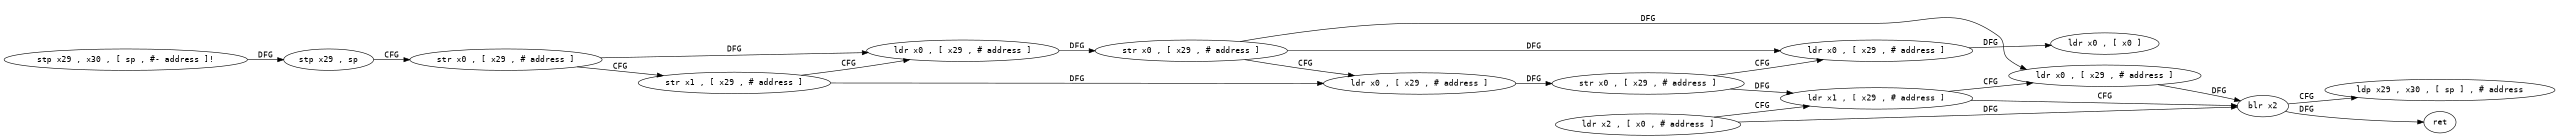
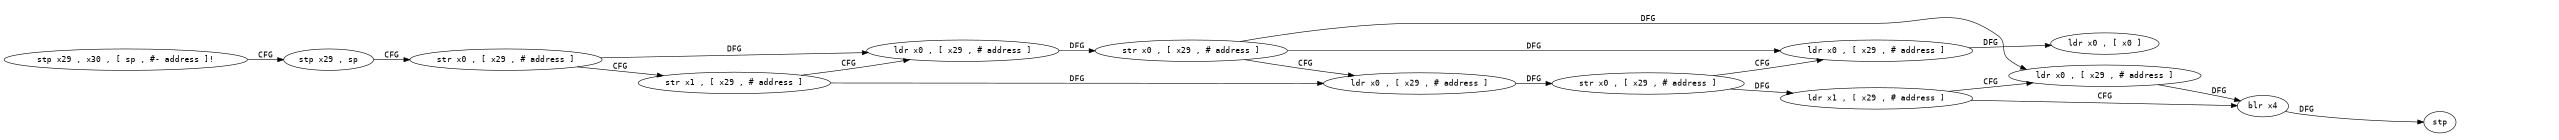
edge "stp x29 , x30 , [ sp , #- address ]!" -> "stp x29 , sp": label "DFG" -> "CFG"
node "ldp x29 , x30 , [ sp ] , # address": removed
node "blr x2": label "blr x2" -> "blr x4"
node "ret": label "ret" -> "stp"
node "ldr x2 , [ x0 , # address ]": removed
